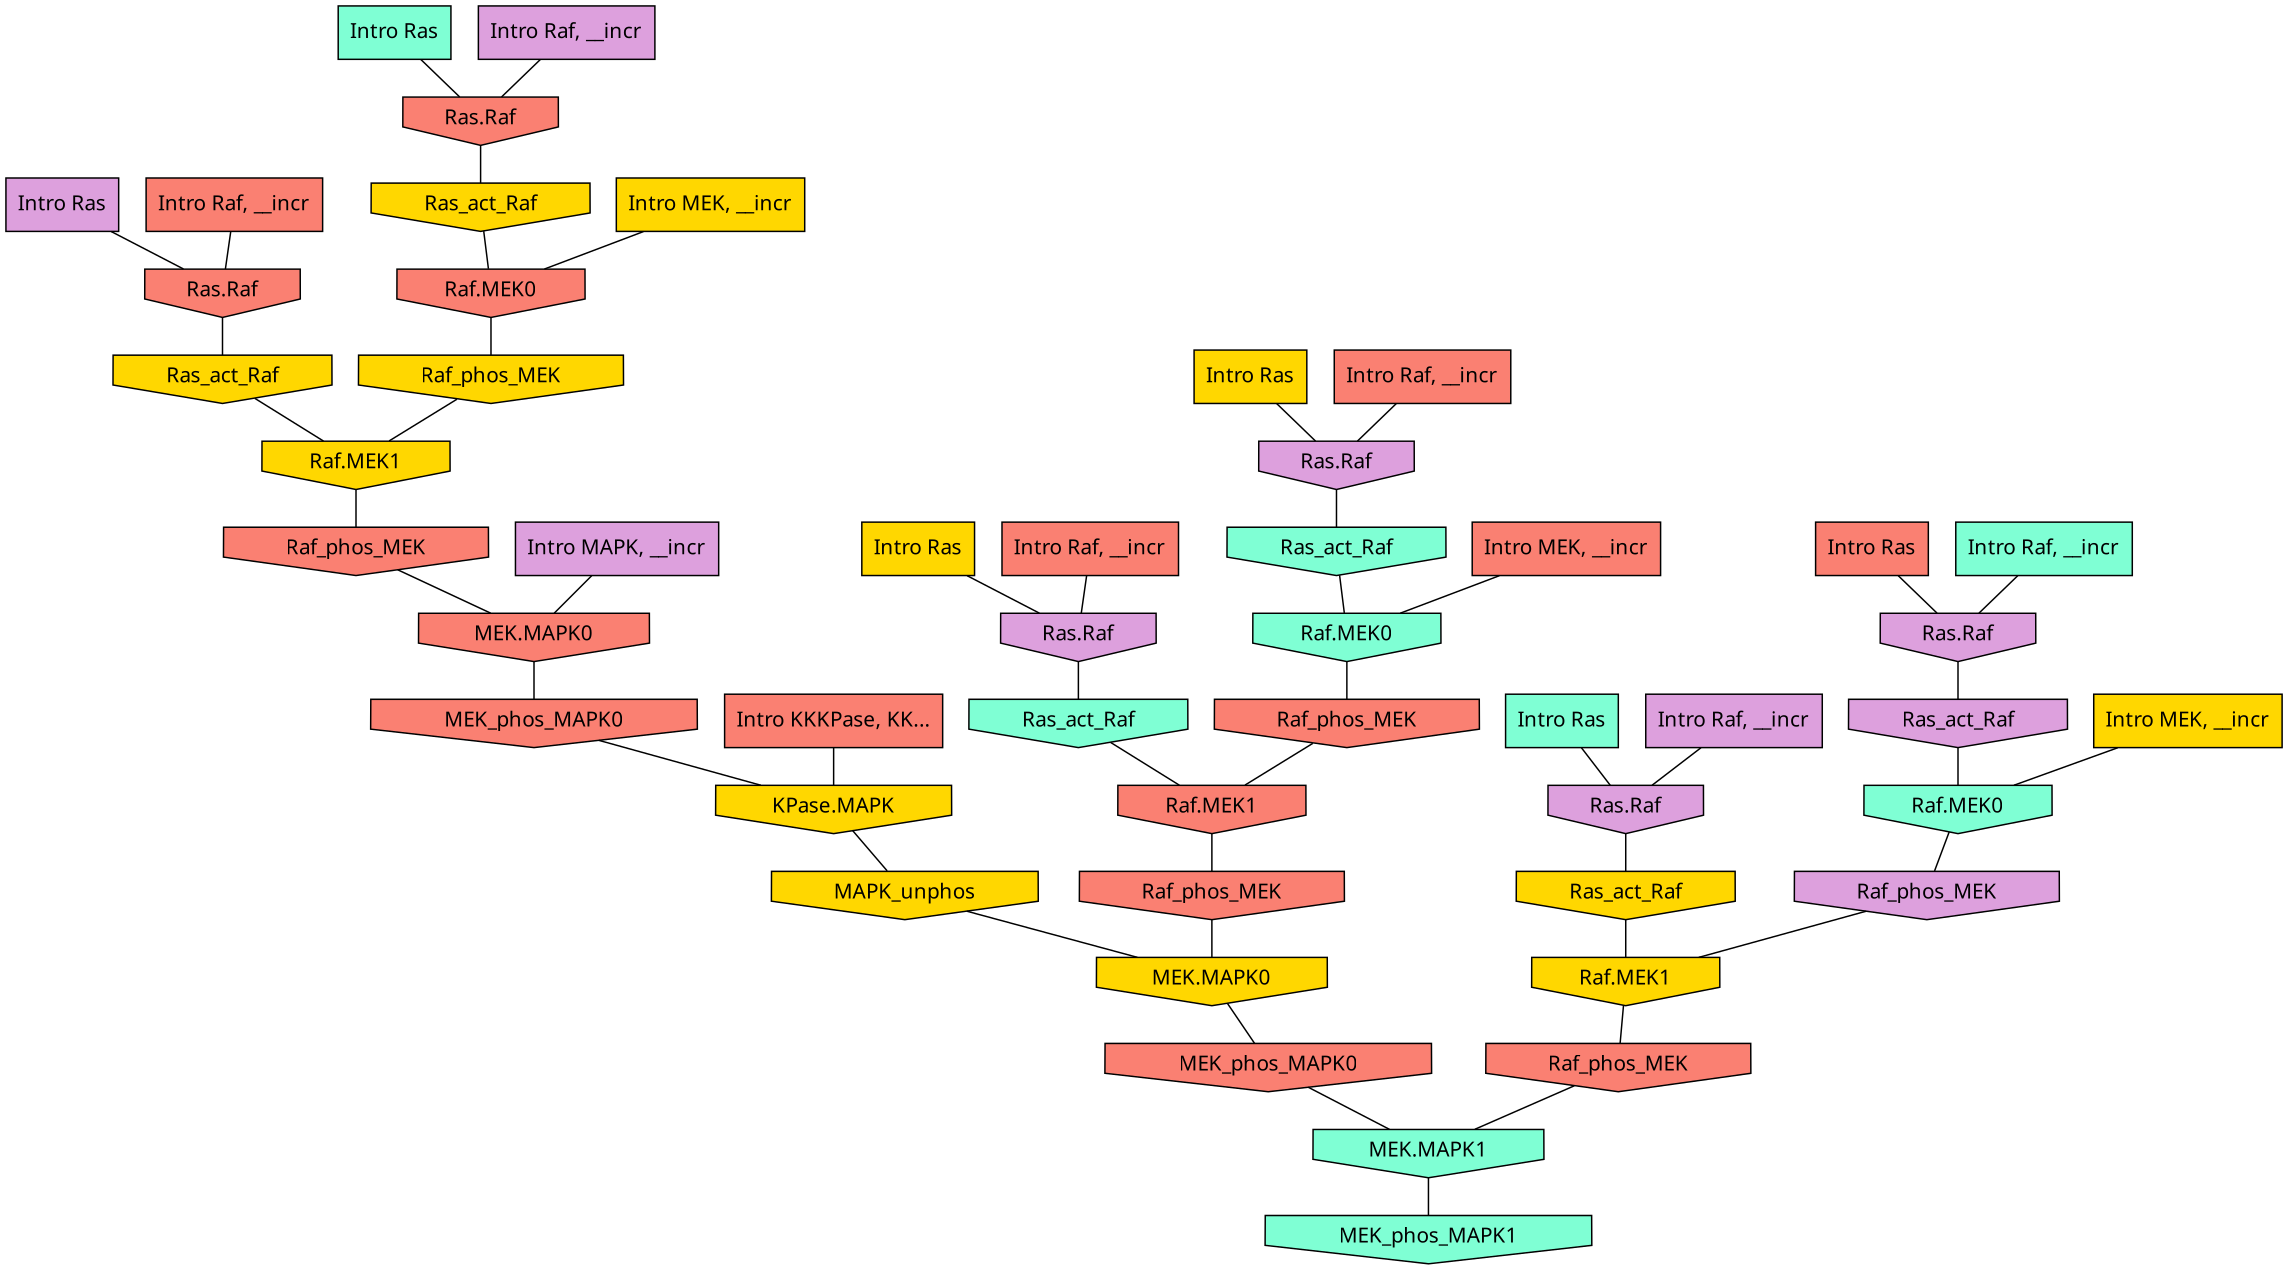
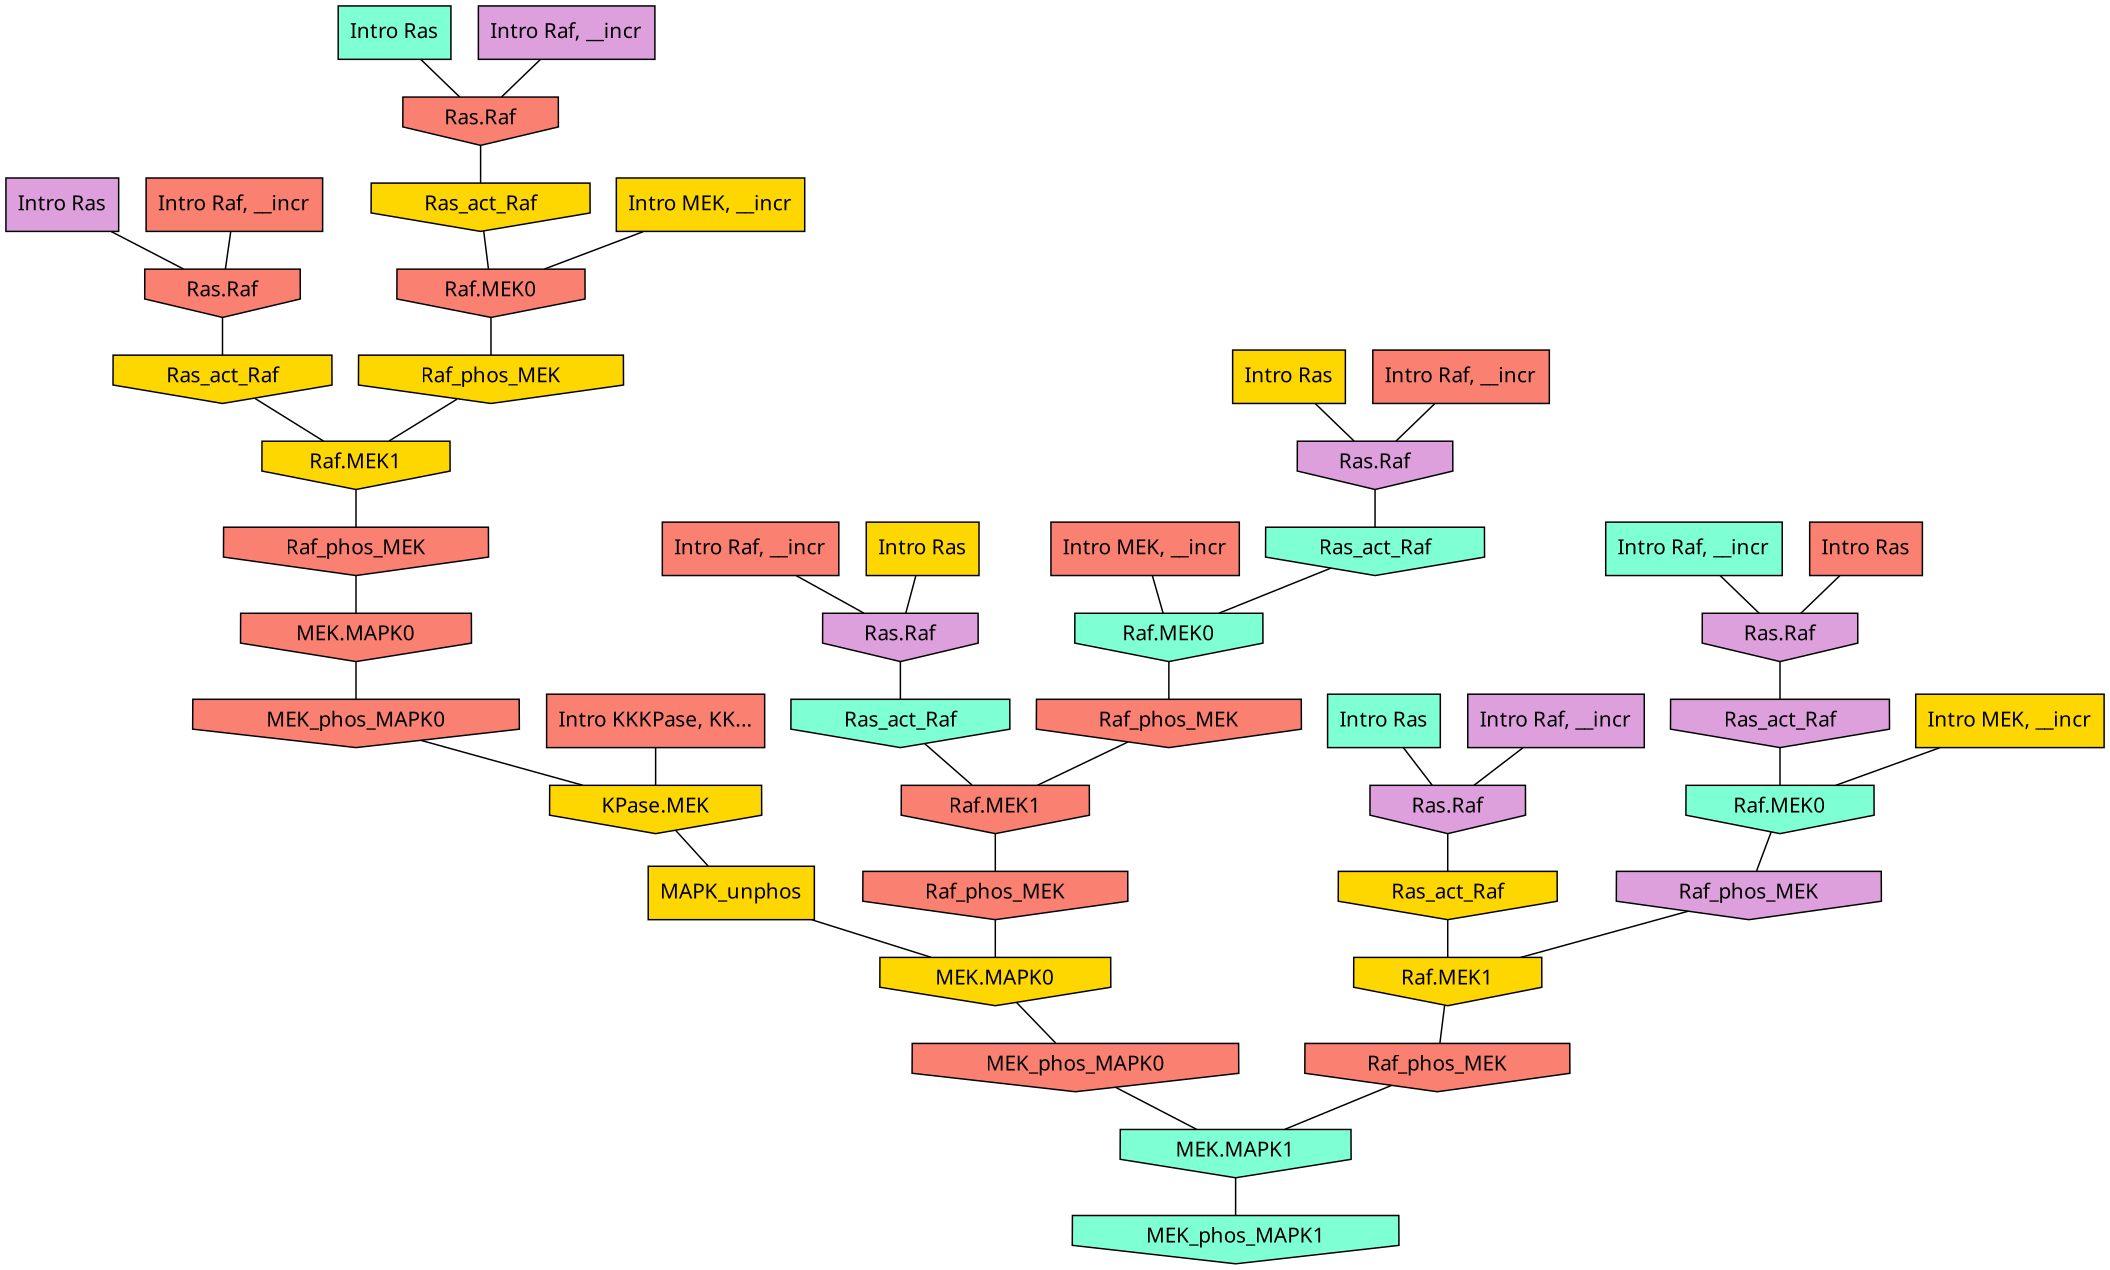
node "Intro MAPK, __incr": removed
node "KPase.MAPK": label "KPase.MAPK" -> "KPase.MEK"
node "MAPK_unphos": shape invhouse -> box
